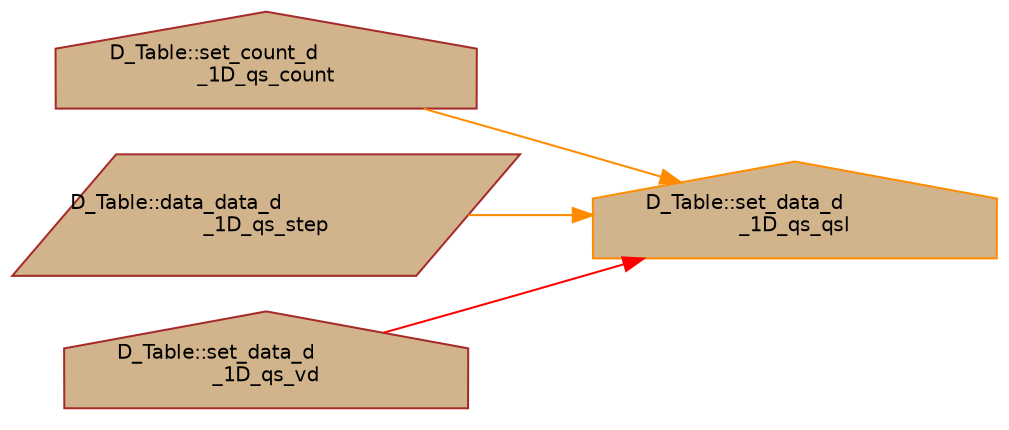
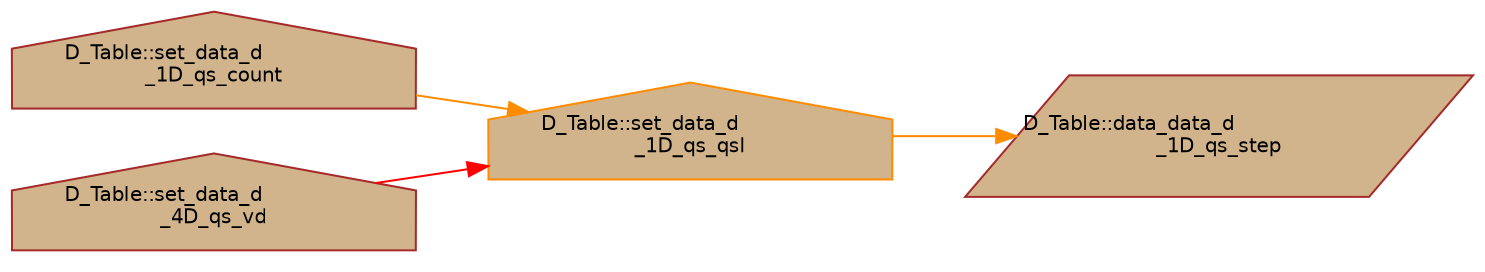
node "D_Table::set_count_d _1D_qs_count": label "D_Table::set_count_d _1D_qs_count" -> "D_Table::set_data_d _1D_qs_count"
edge "D_Table::data_data_d _1D_qs_step" -> "D_Table::set_data_d _1D_qs_qsl": reversed
node "D_Table::set_data_d _1D_qs_vd": label "D_Table::set_data_d _1D_qs_vd" -> "D_Table::set_data_d _4D_qs_vd"
